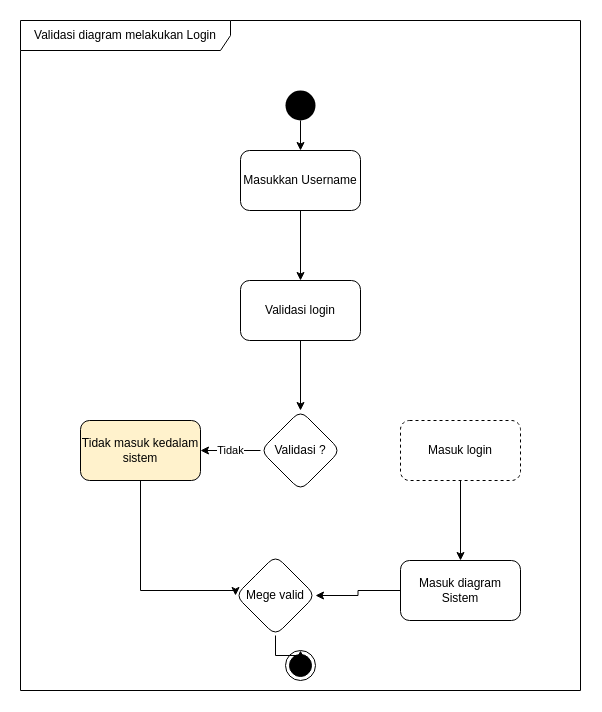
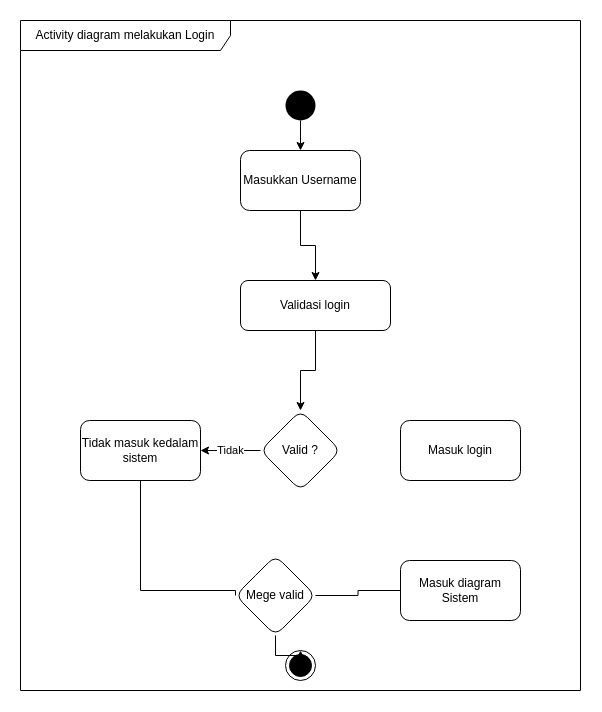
node "Validasi diagram melakukan Login": label "Validasi diagram melakukan Login" -> "Activity diagram melakukan Login"
node "Validasi login": size 120x60 -> 150x50
node "Tidak masuk kedalam sistem": fillcolor #fff2cc -> #ffffff
node "Validasi ?": label "Validasi ?" -> "Valid ?"
node "Masuk login": style dashed -> solid
edge "Masuk login" -> "Masuk diagram Sistem": removed
edge "Tidak masuk kedalam sistem" -> "Mege valid": arrowhead classic -> none
edge "Masuk diagram Sistem" -> "Mege valid": arrowhead classic -> none
